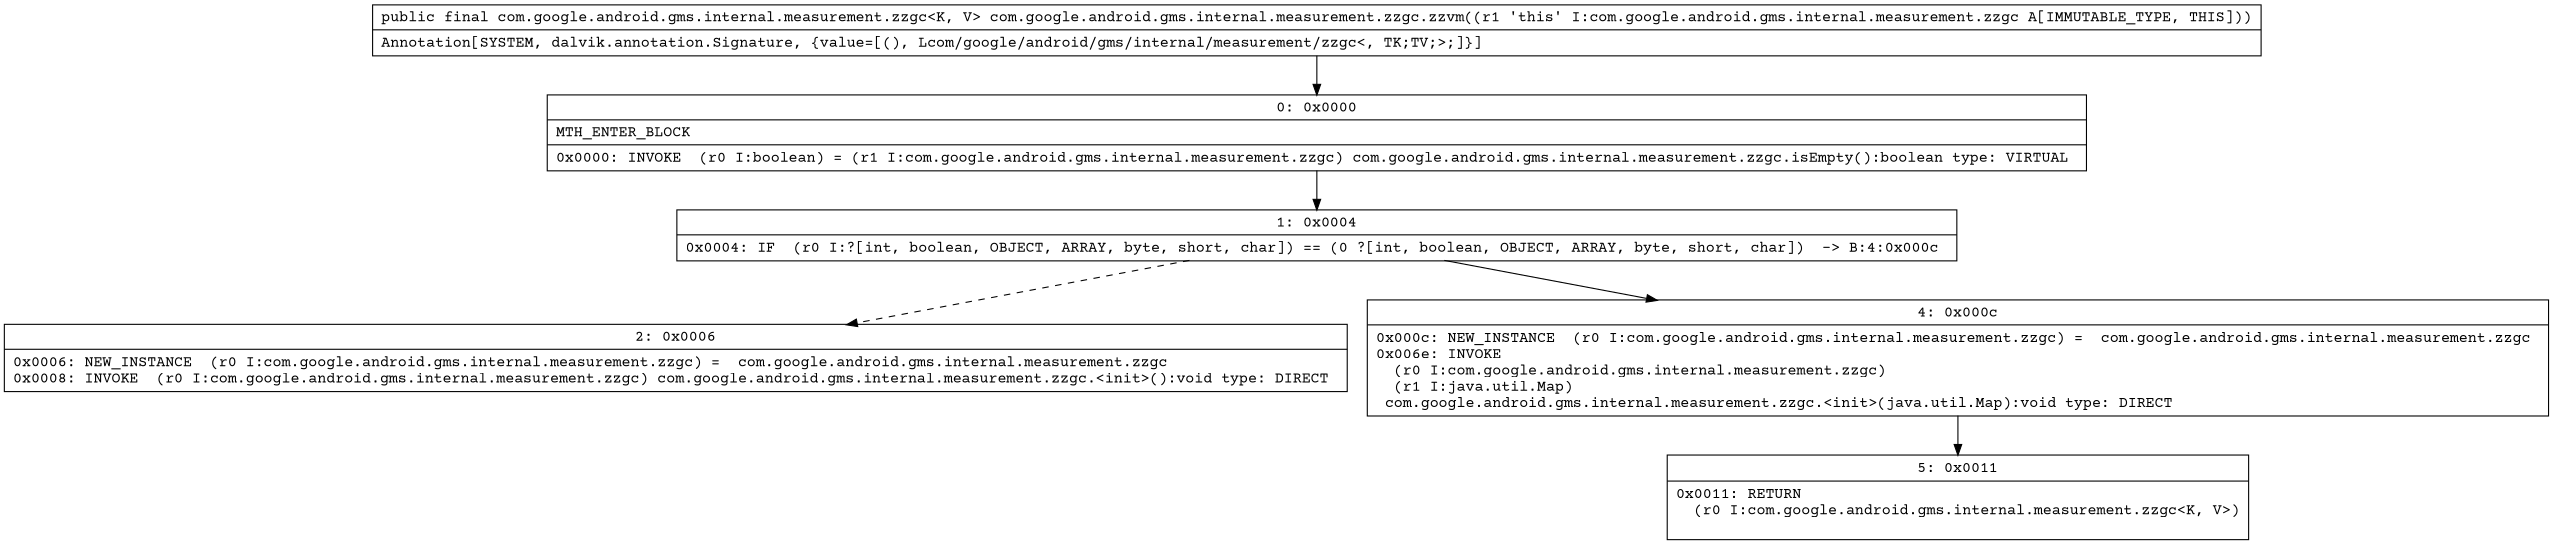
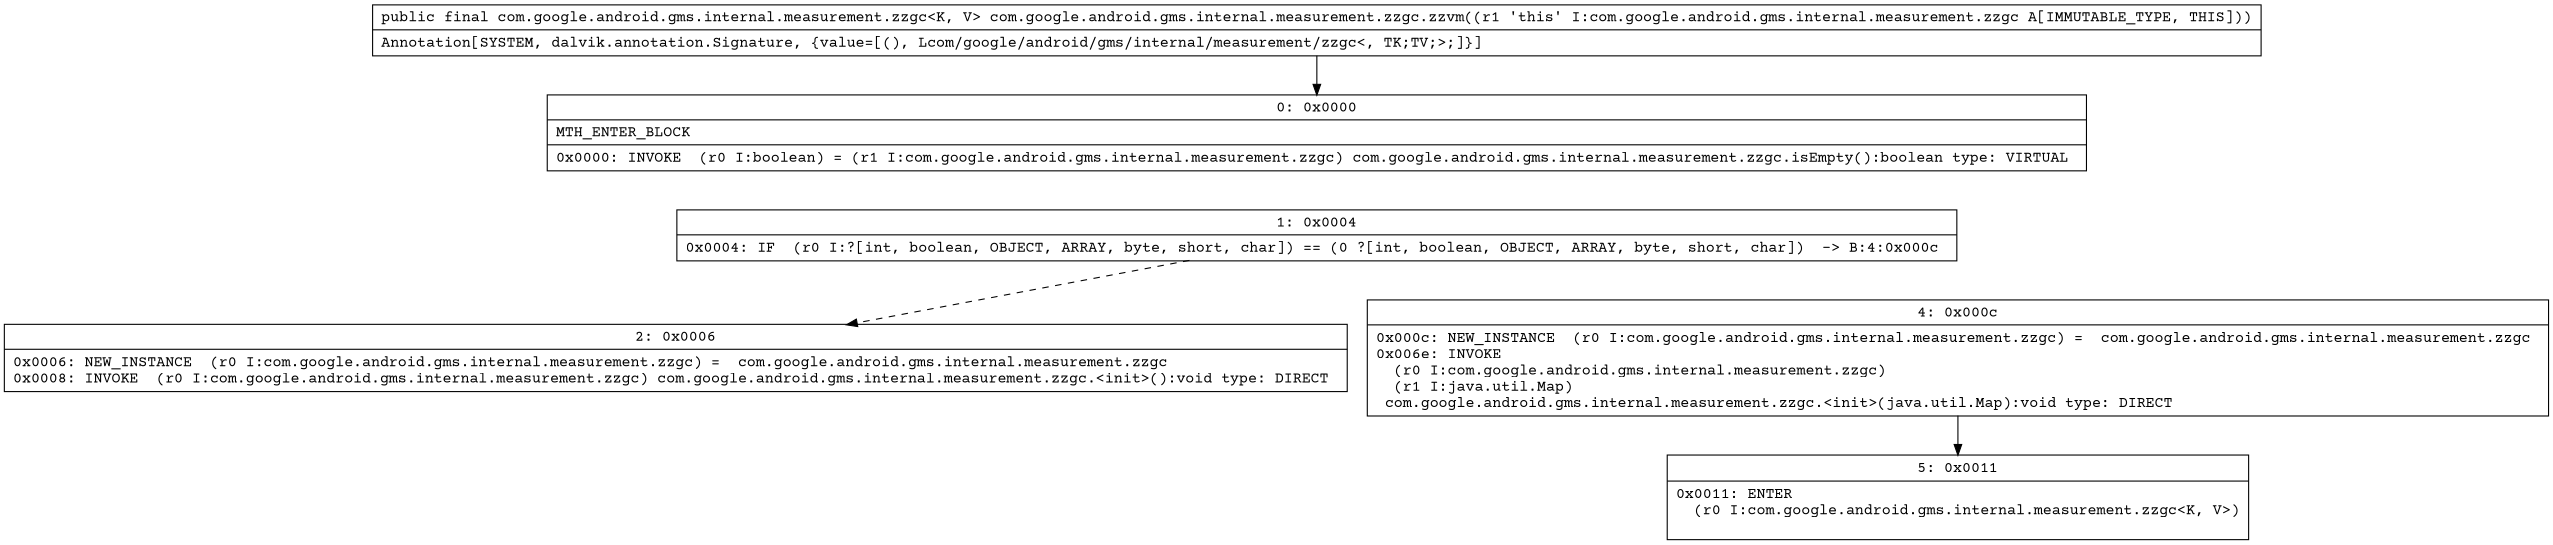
edge "0: 0x0000" -> "1: 0x0004": removed
edge "1: 0x0004" -> "4: 0x000c": removed
node "5: 0x0011": text "0x0011: RETURN" -> "0x0011: ENTER"
